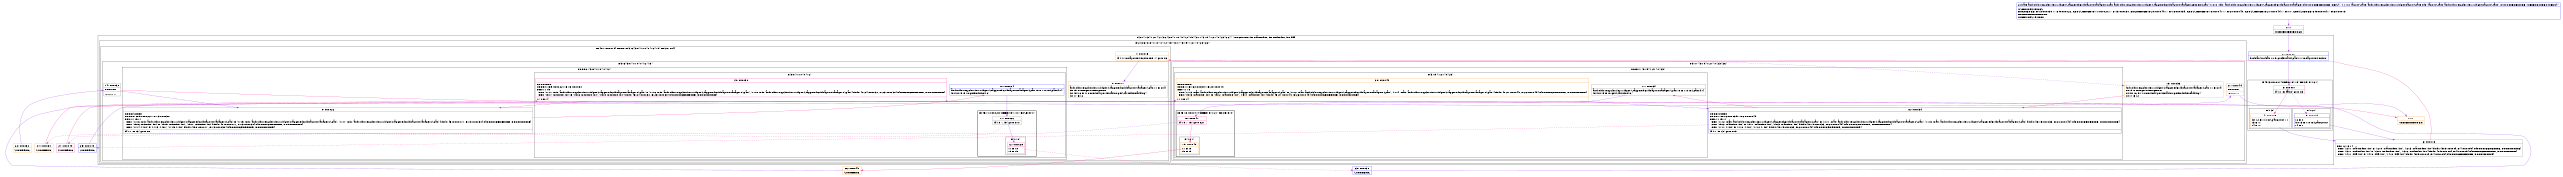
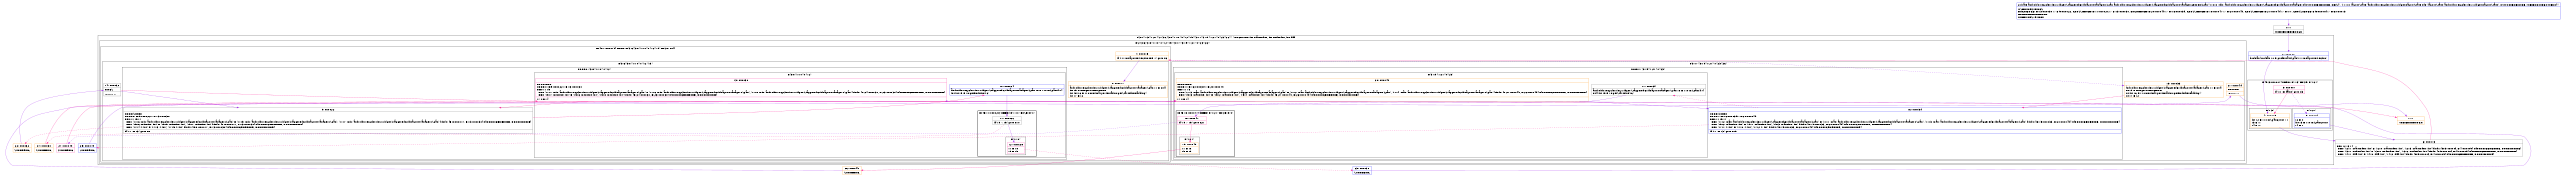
edge "2: 0x0000" -> "3: 0x0007": now "2: 0x0000" -> "4: 0x0009"
node "14: 0x0032": text "RETURN" -> "LINES"
node "17: 0x003f": text "int int r9 = r8.getStartLine(r6)" -> "null int r9 = r8.getStartLine(r6)"
edge "16: 0x003d" -> "17: 0x003f": style solid -> dashed
edge "9: 0x0022" -> "22: 0x0032": added
